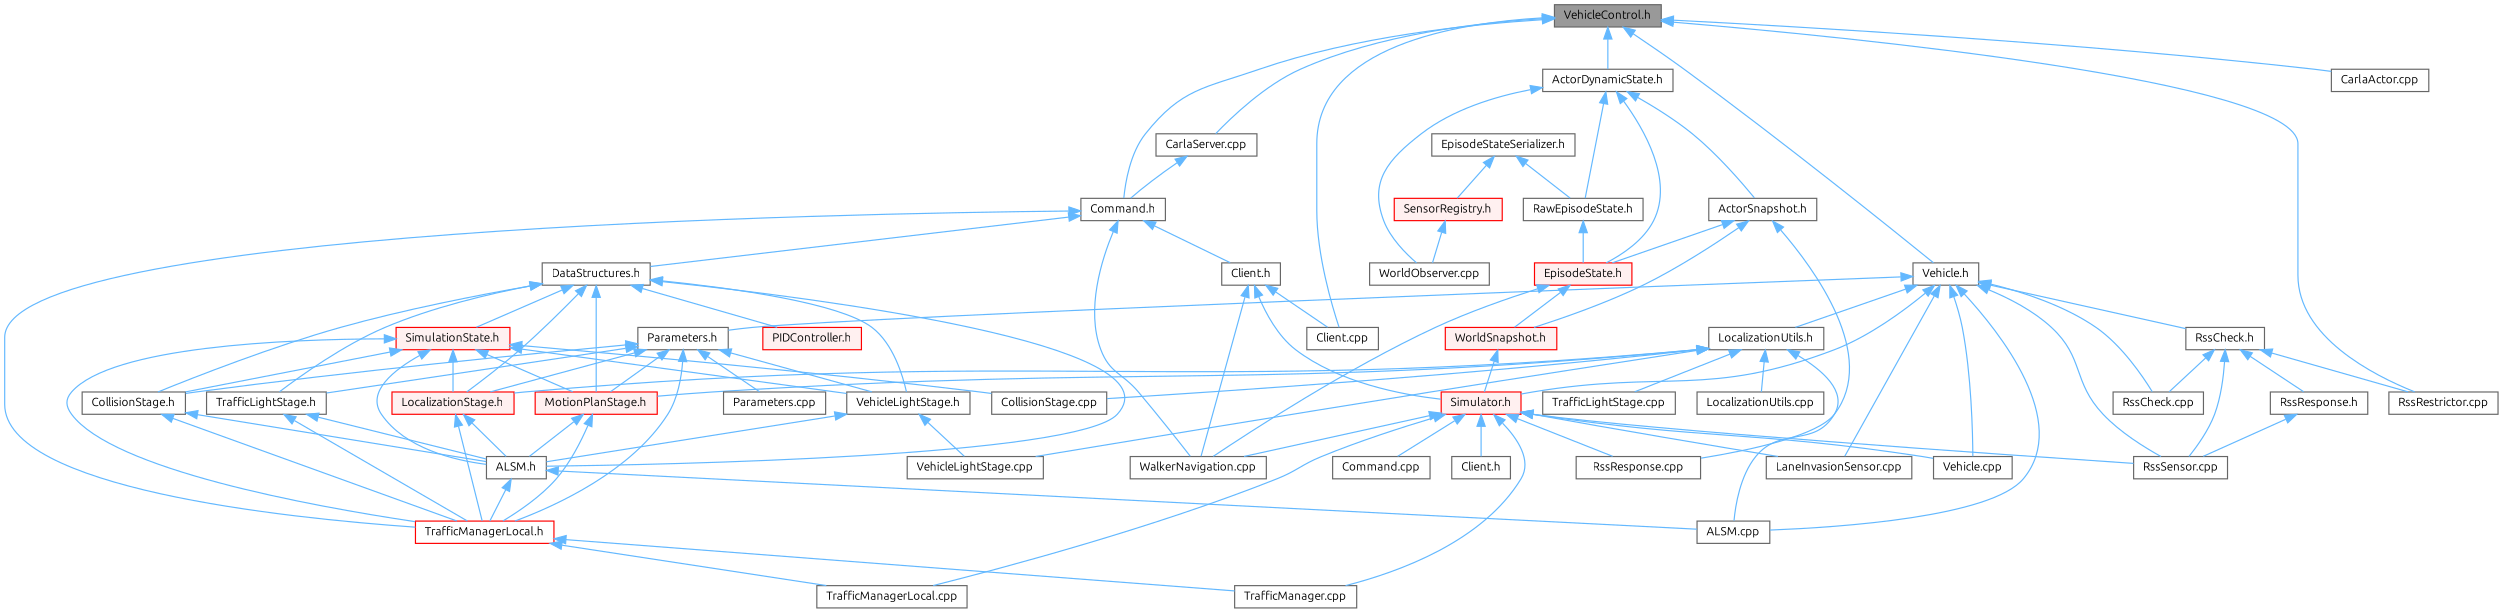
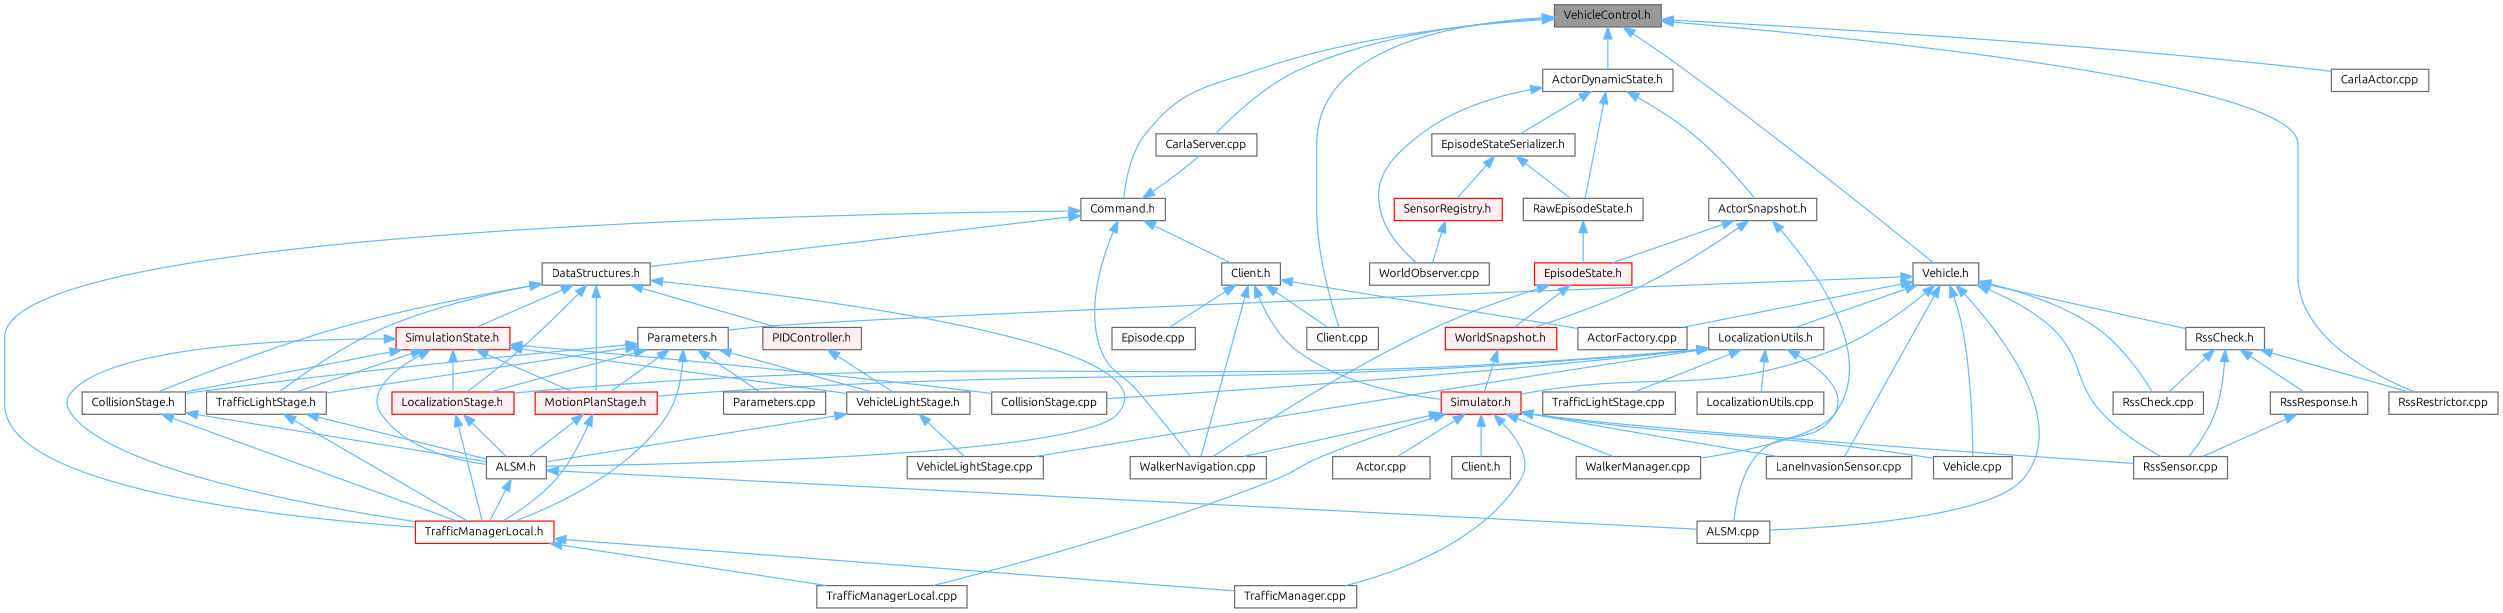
edge "Command.h" -> "CarlaServer.cpp": reversed
edge "EpisodeState.h" -> "ActorDynamicState.h": now "EpisodeStateSerializer.h" -> "ActorDynamicState.h"
edge "VehicleLightStage.h" -> "DataStructures.h": now "VehicleLightStage.h" -> "PIDController.h"
node "PIDController.h": color red -> grey40
node "Episode.cpp": added
node "ActorFactory.cpp": added
edge "TrafficLightStage.h" -> "SimulationState.h": added
node "Command.cpp": label "Command.cpp" -> "Actor.cpp"
node "RssResponse.cpp": label "RssResponse.cpp" -> "WalkerManager.cpp"
